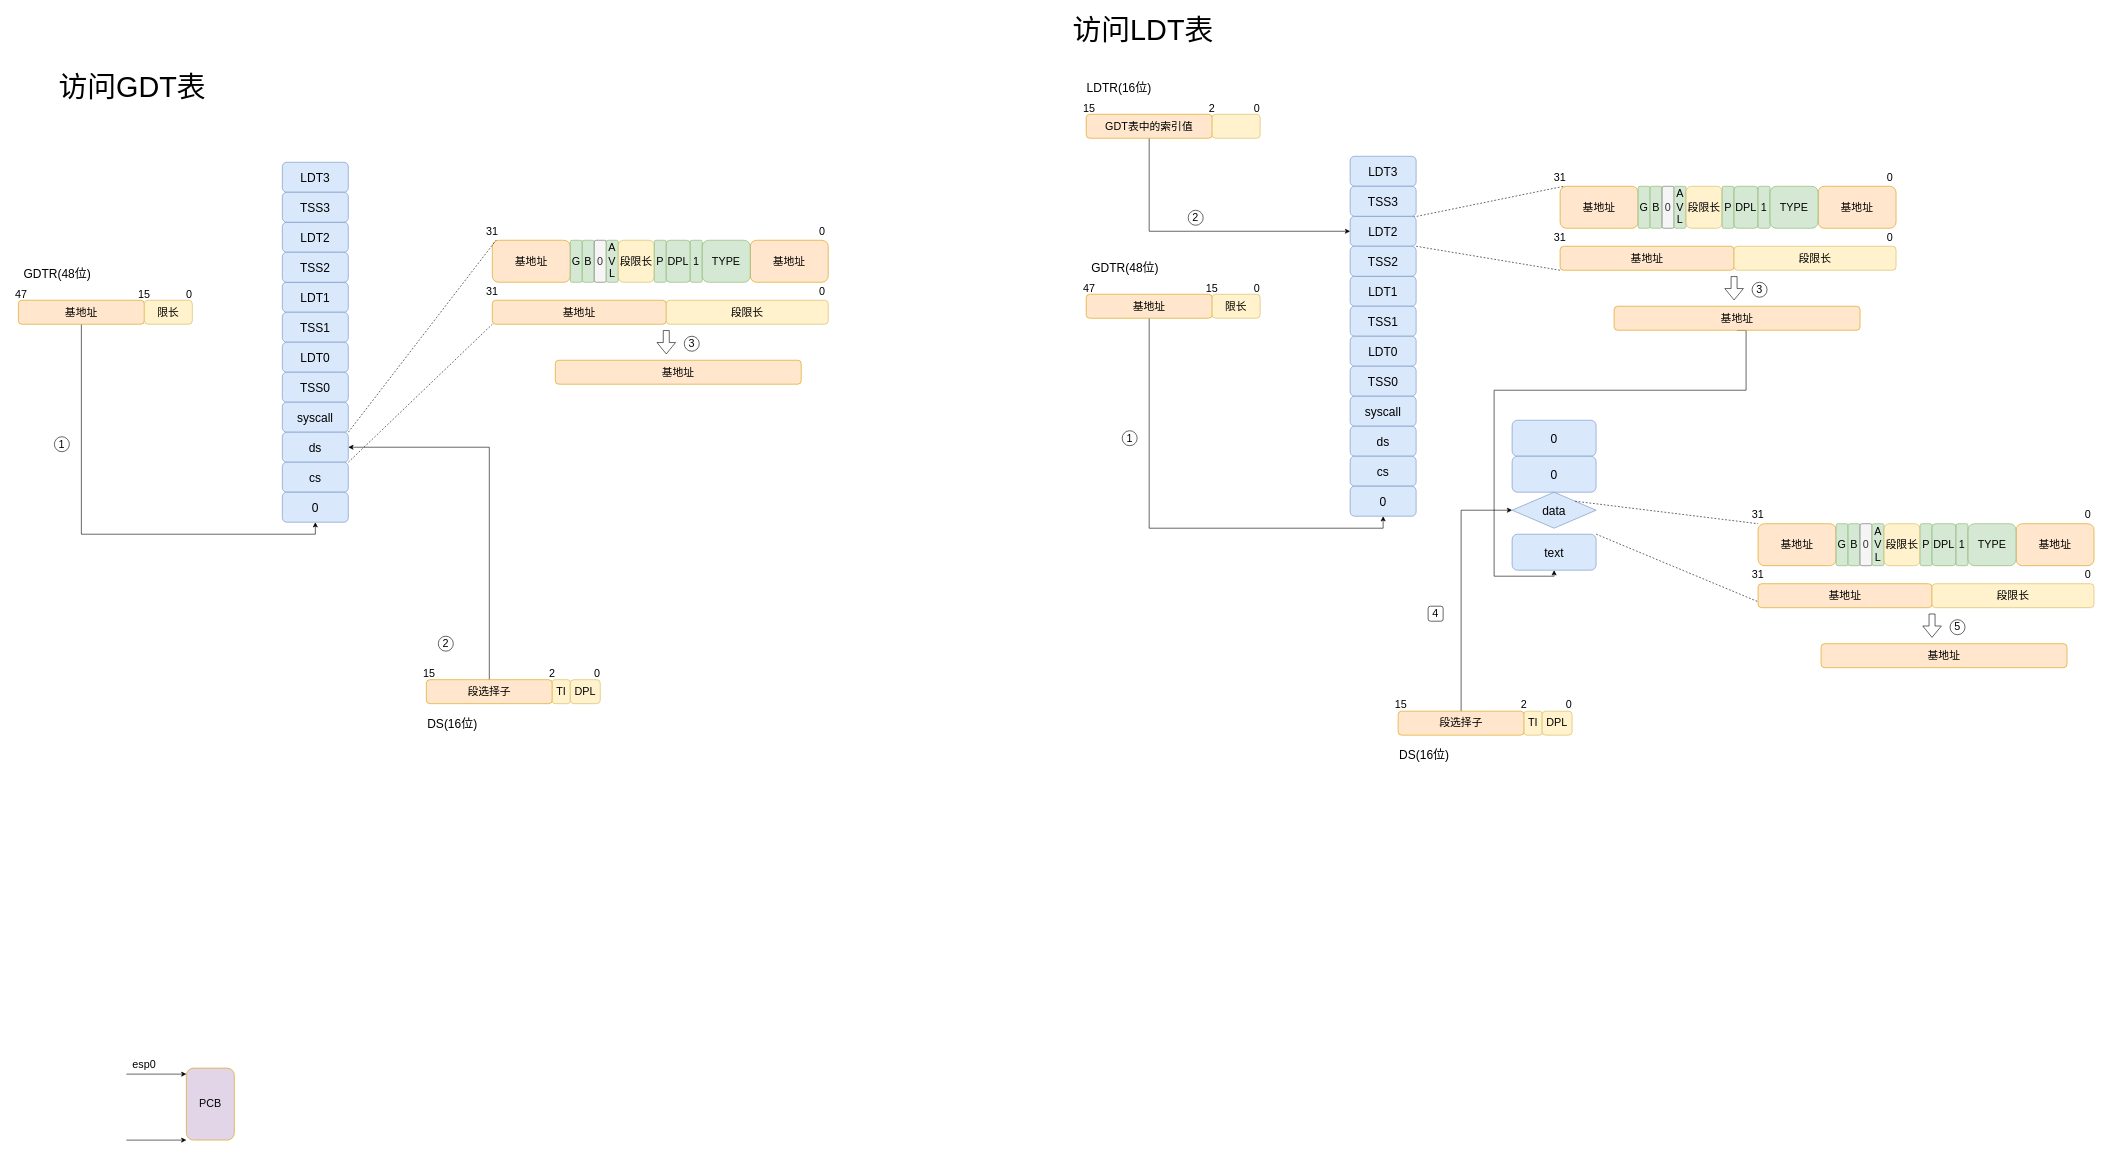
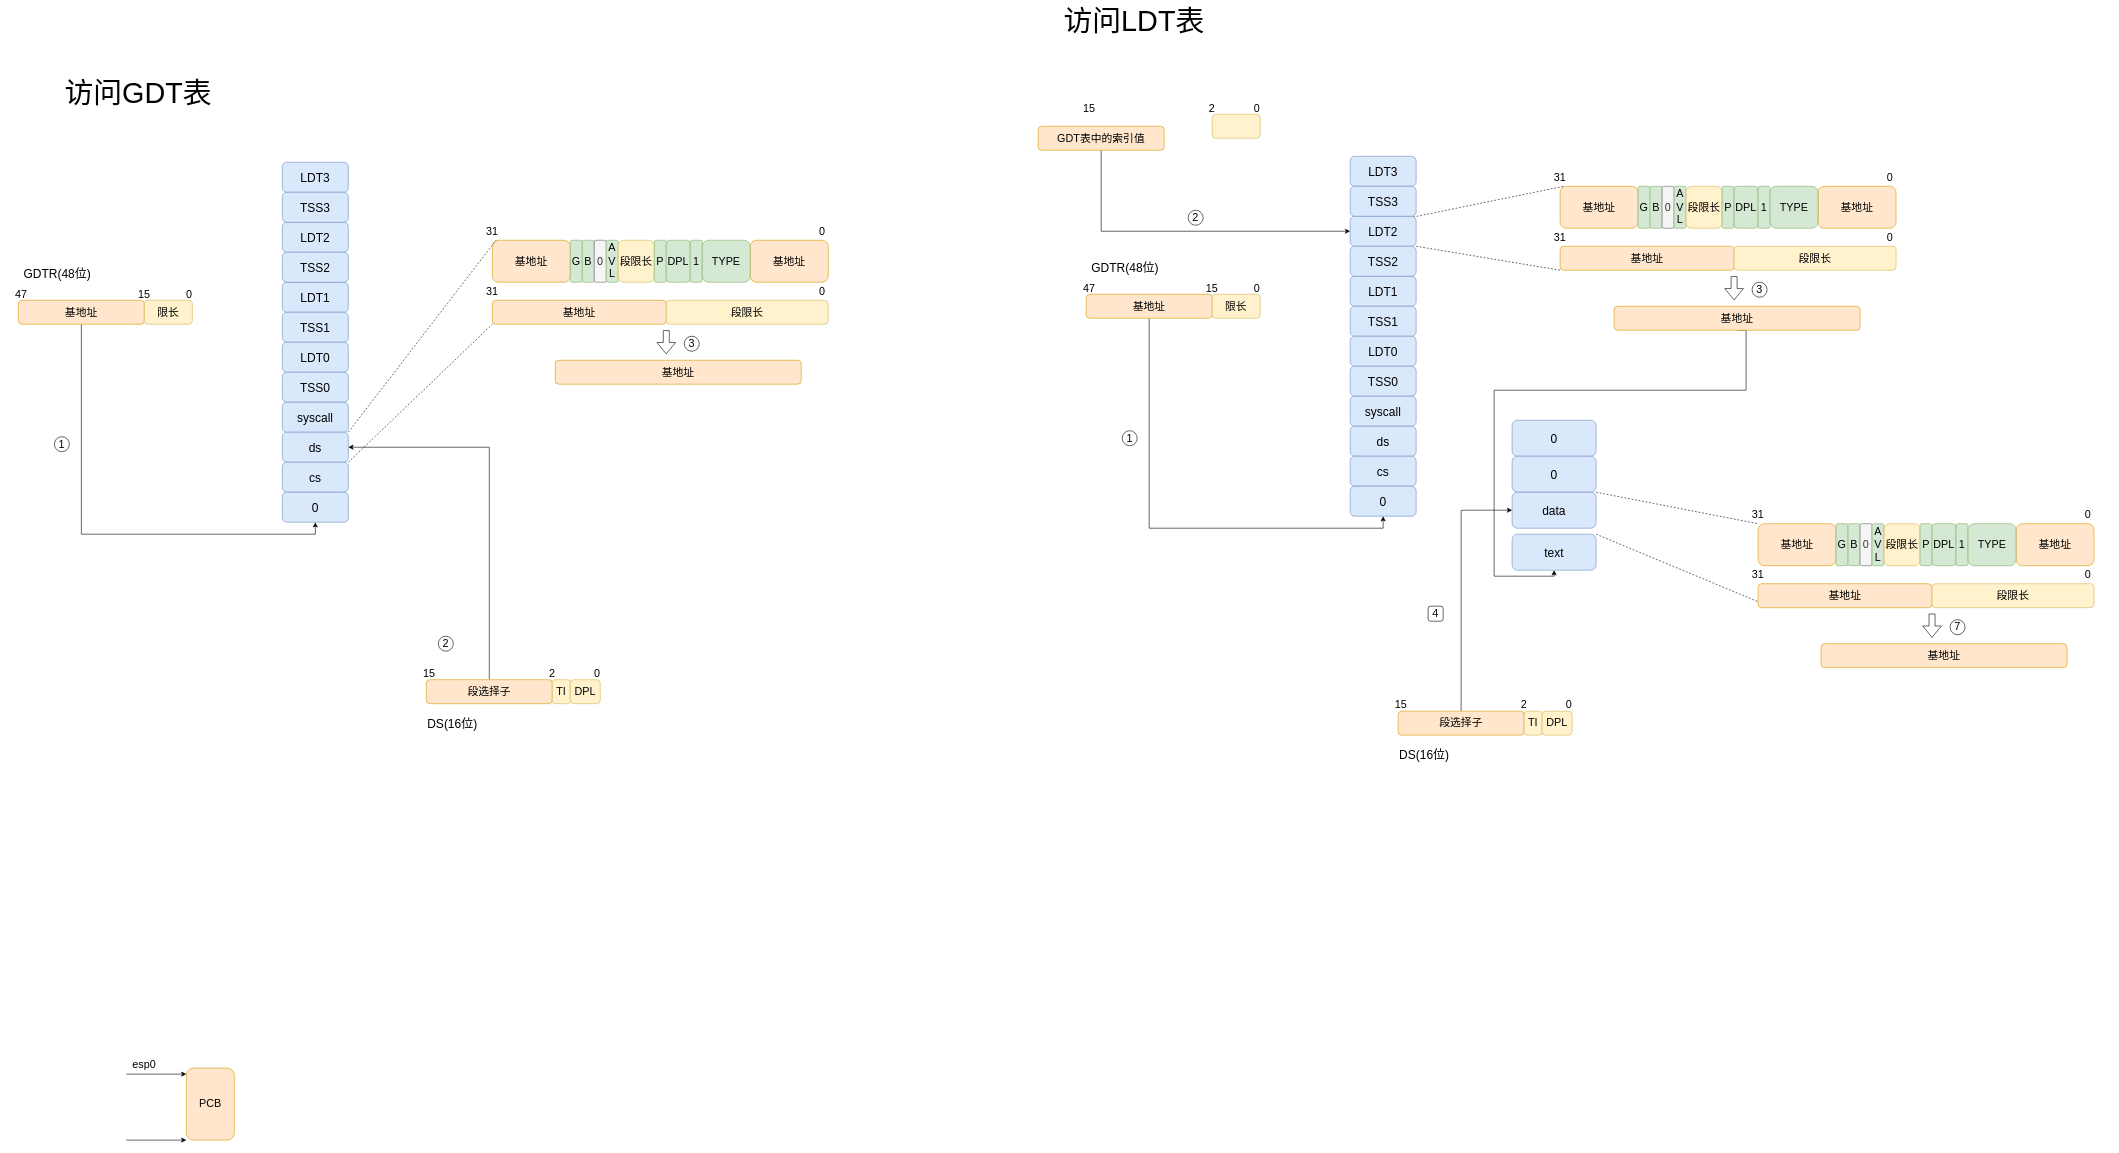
node "访问LDT表": moved (1143, 30) -> (1134, 21)
node "访问GDT表": moved (132, 87) -> (138, 93)
node "LDTR(16位)": removed
node "GDT表中的索引值": moved (1149, 126) -> (1101, 138)
node "data": shape diamond -> rounded rectangle
node "5": label "5" -> "7"
node "PCB": fillcolor #e1d5e7 -> #ffe6cc
